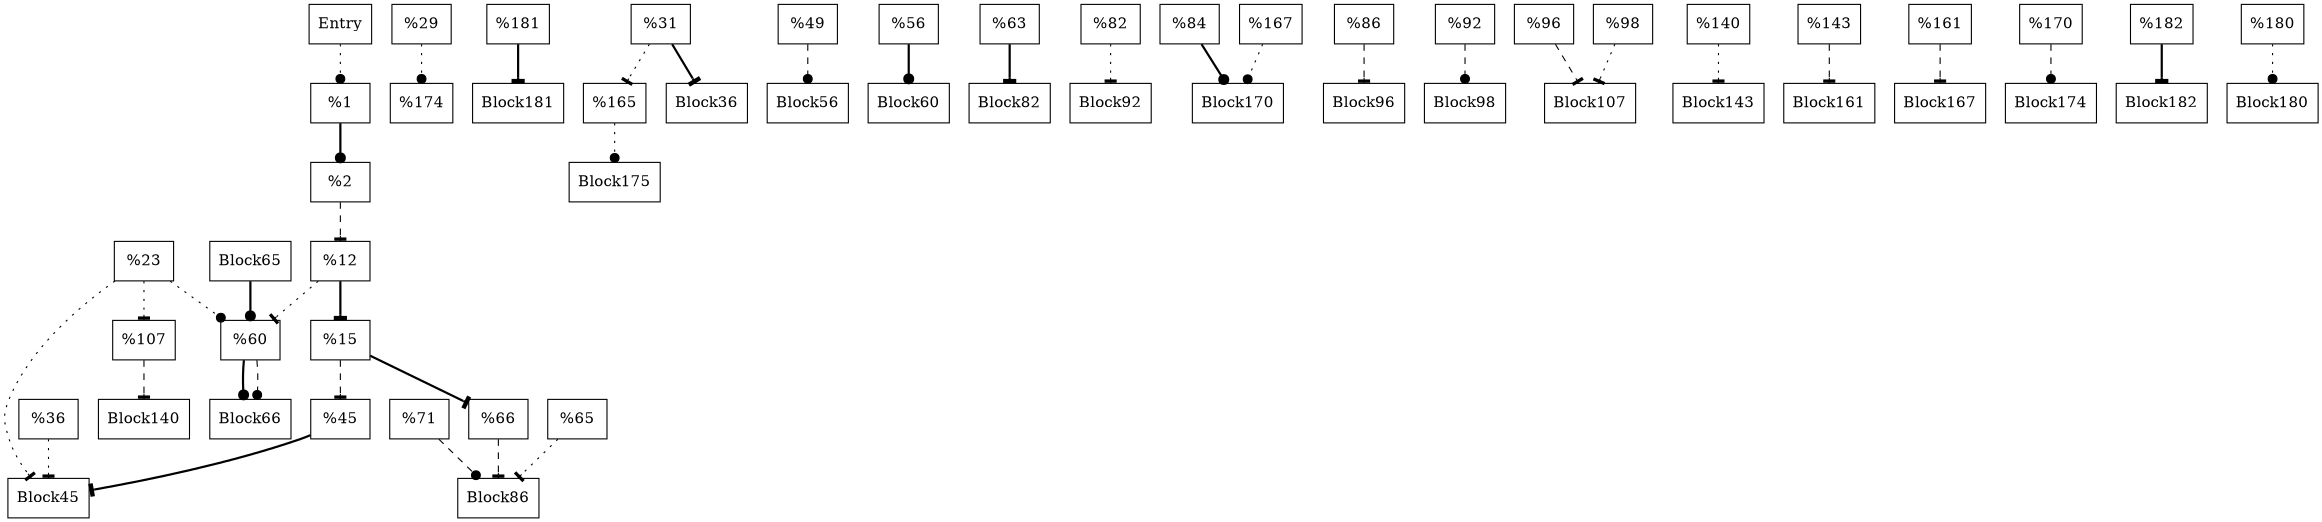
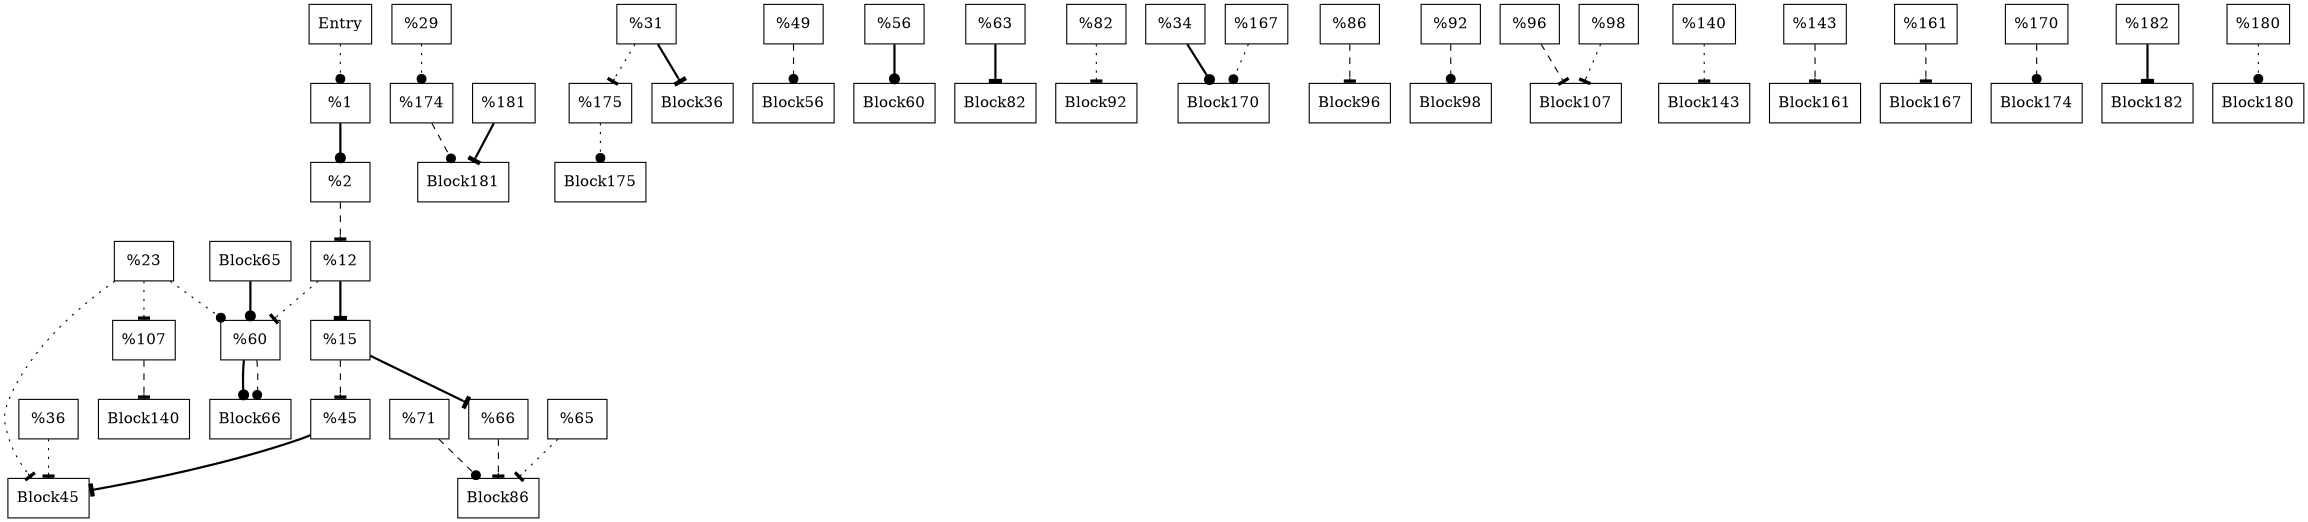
node "%84": label "%84" -> "%34"
node "%165": label "%165" -> "%175"
edge "%174" -> "Block181": added
